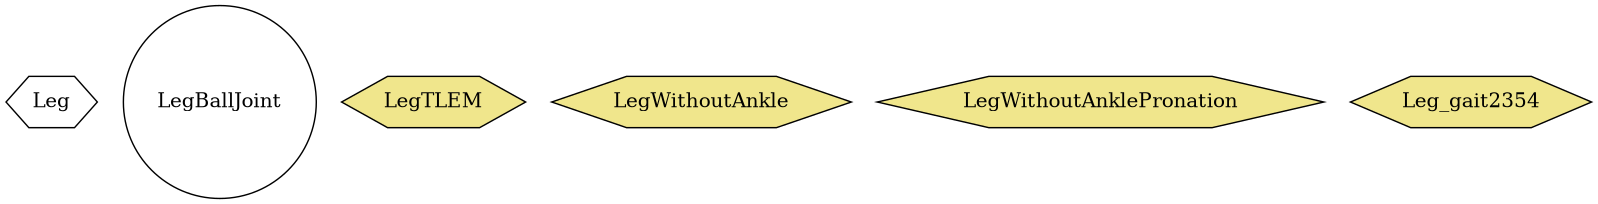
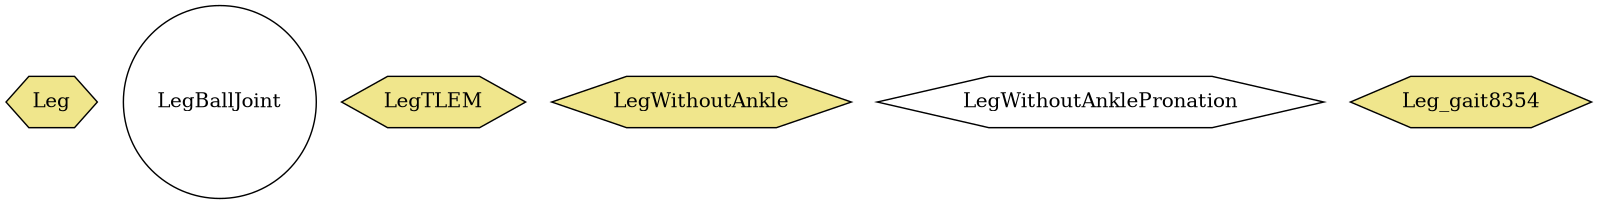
node "Leg": fillcolor white -> khaki
node "LegWithoutAnklePronation": fillcolor khaki -> white
node "Leg_gait2354": label "Leg_gait2354" -> "Leg_gait8354"
